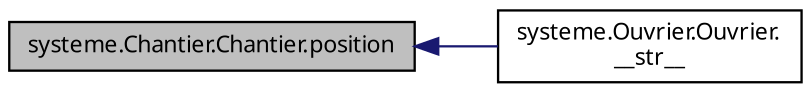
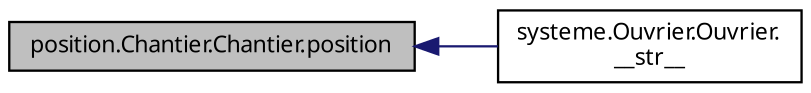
node "systeme.Chantier.Chantier.position": label "systeme.Chantier.Chantier.position" -> "position.Chantier.Chantier.position"
